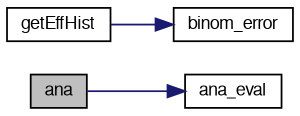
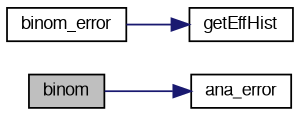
edge "getEffHist" -> "binom_error": reversed
node "ana": label "ana" -> "binom"
node "ana_eval": label "ana_eval" -> "ana_error"
